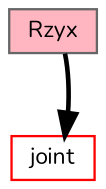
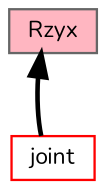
edge "Rzyx" -> "joint": reversed
